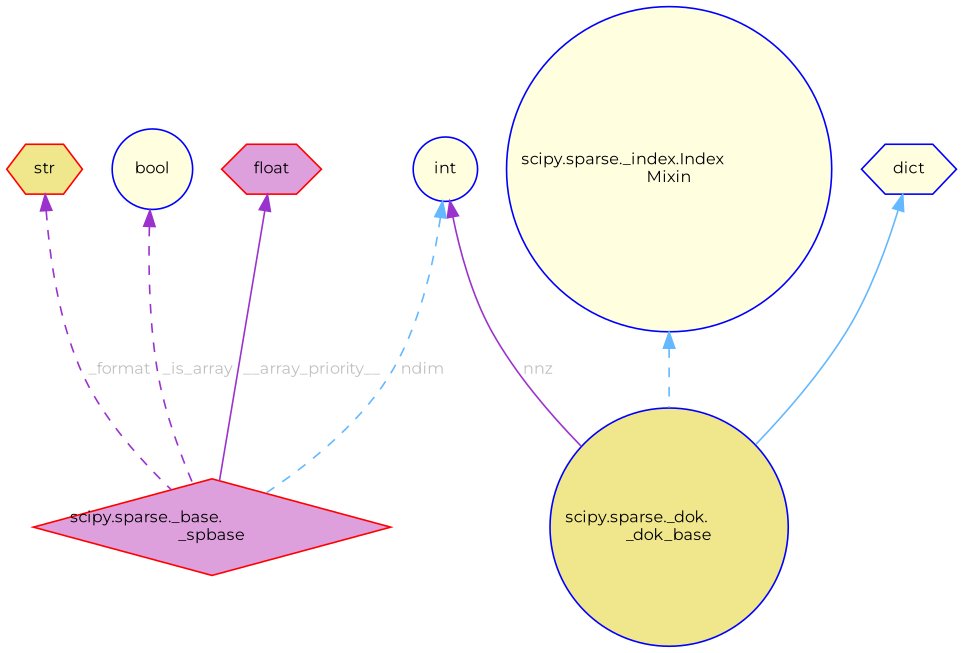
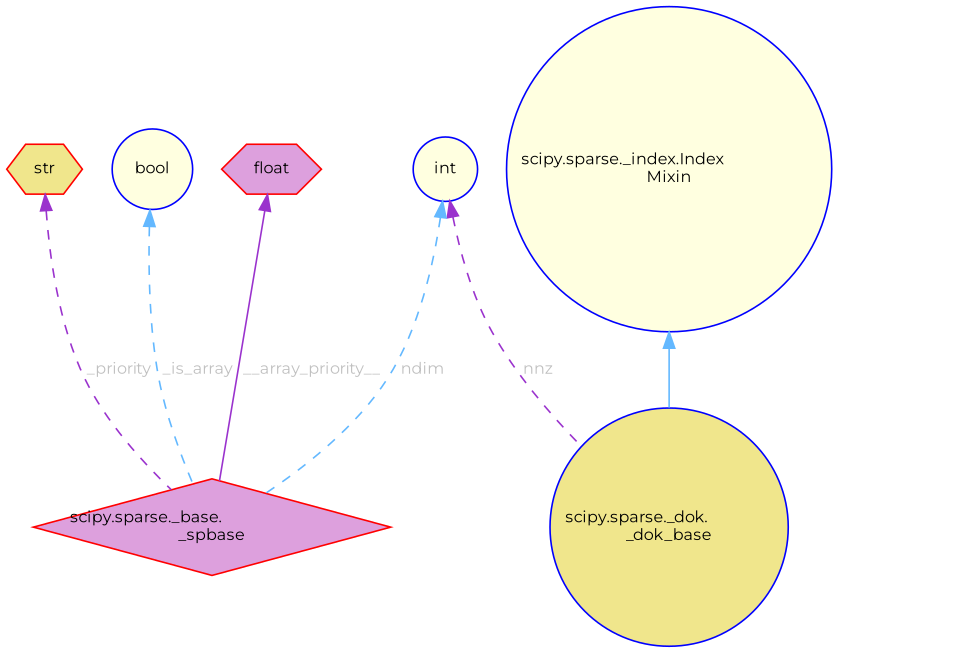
node "dict": removed
edge "scipy.sparse._dok. _dok_base" -> "int": style solid -> dashed
edge "scipy.sparse._base. _spbase" -> "bool": color darkorchid3 -> steelblue1
edge "scipy.sparse._base. _spbase" -> "str": label " _format" -> " _priority"
edge "scipy.sparse._dok. _dok_base" -> "scipy.sparse._index.Index Mixin": style dashed -> solid
